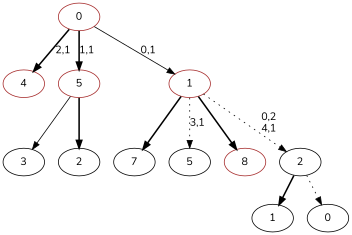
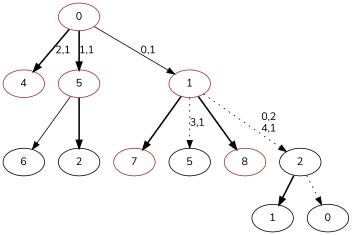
node "3": label "3" -> "6"
node "7": color black -> brown
